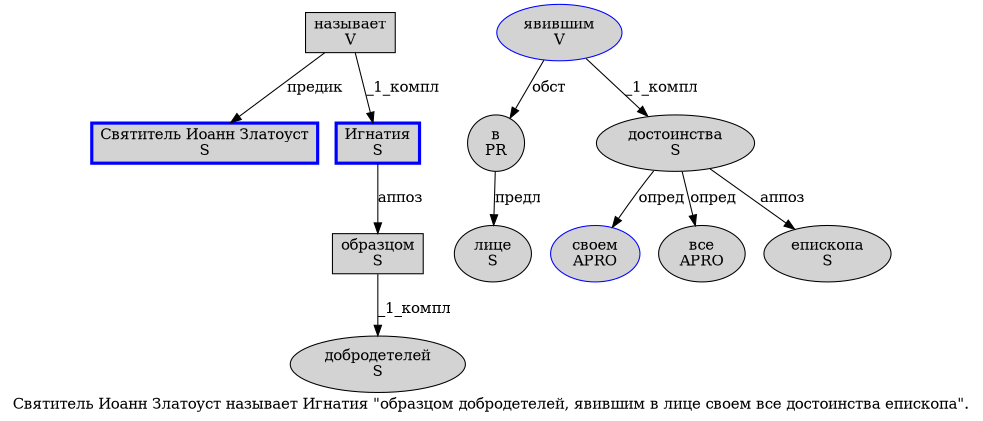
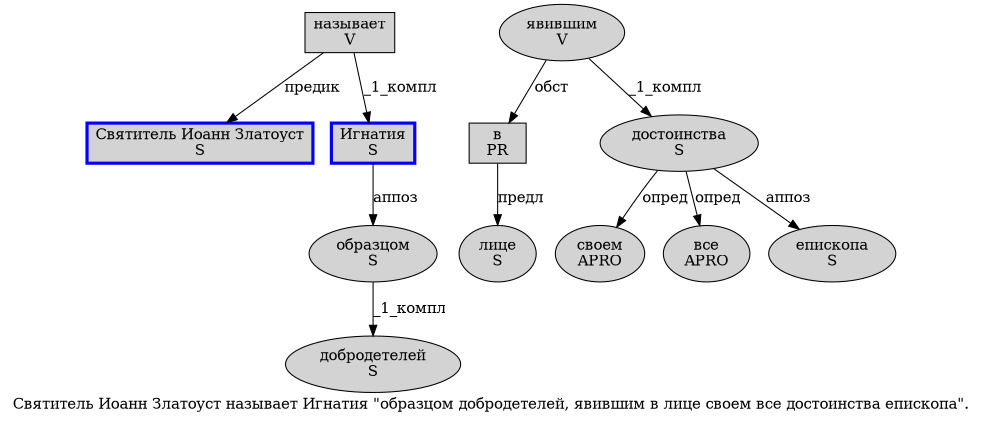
node "явившим V": color blue -> black
node "в PR": shape ellipse -> box
node "образцом S": shape box -> ellipse
node "своем APRO": color blue -> black
